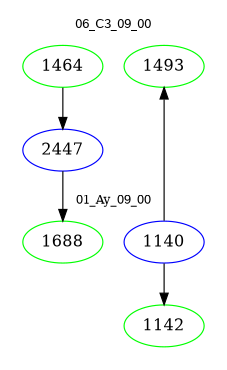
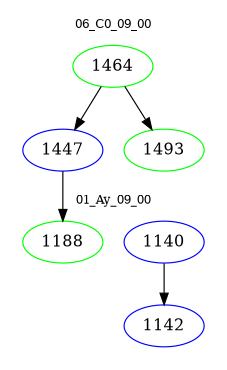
cluster "06_C3_09_00": label "06_C3_09_00" -> "06_C0_09_00"
node "2447": label "2447" -> "1447"
edge "1140" -> "1493": now "1464" -> "1493"
node "1688": label "1688" -> "1188"
node "1142": color green -> blue
